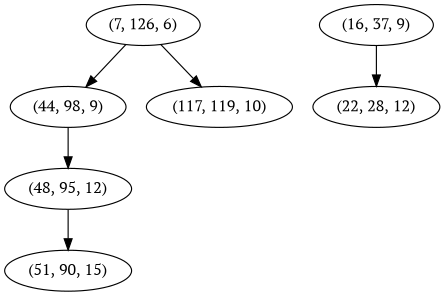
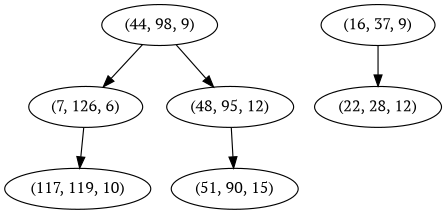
edge "(7, 126, 6)" -> "(44, 98, 9)": reversed
